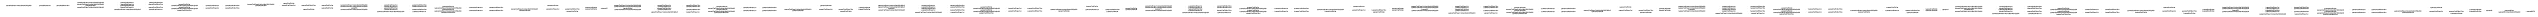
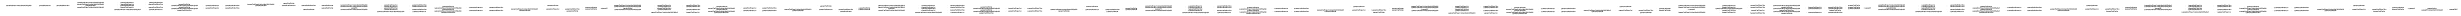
node "204 GoogLeNet/Inception[e4]/Sequential[b3]/ReLU[5]/RELU": removed
